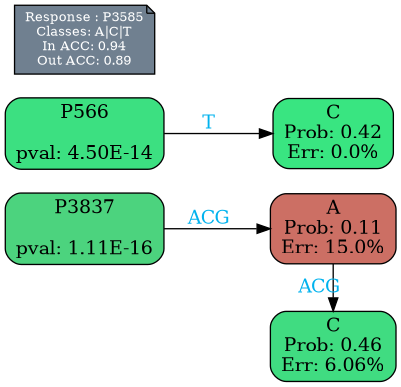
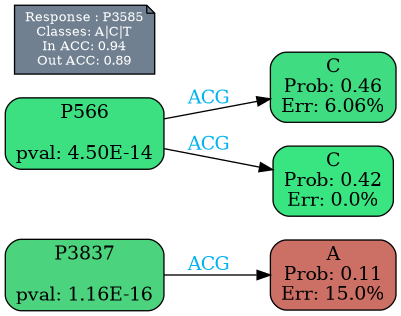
edge "P566 pval: 4.50E-14" -> "C Prob: 0.42 Err: 0.0%": label "T" -> "ACG"
node "P3837 pval: 1.11E-16": label "P3837 pval: 1.11E-16" -> "P3837 pval: 1.16E-16"
edge "A Prob: 0.11 Err: 15.0%" -> "C Prob: 0.46 Err: 6.06%": now "P566 pval: 4.50E-14" -> "C Prob: 0.46 Err: 6.06%"
